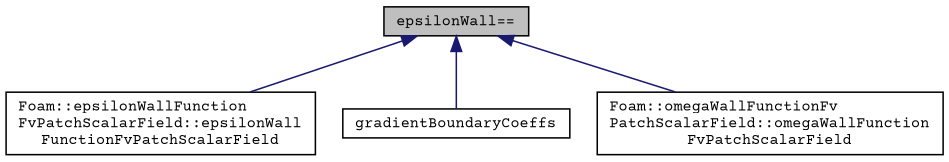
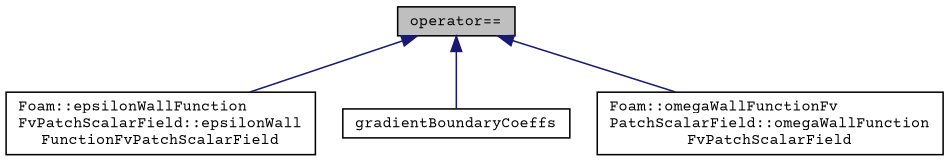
node "epsilonWall==": label "epsilonWall==" -> "operator=="
